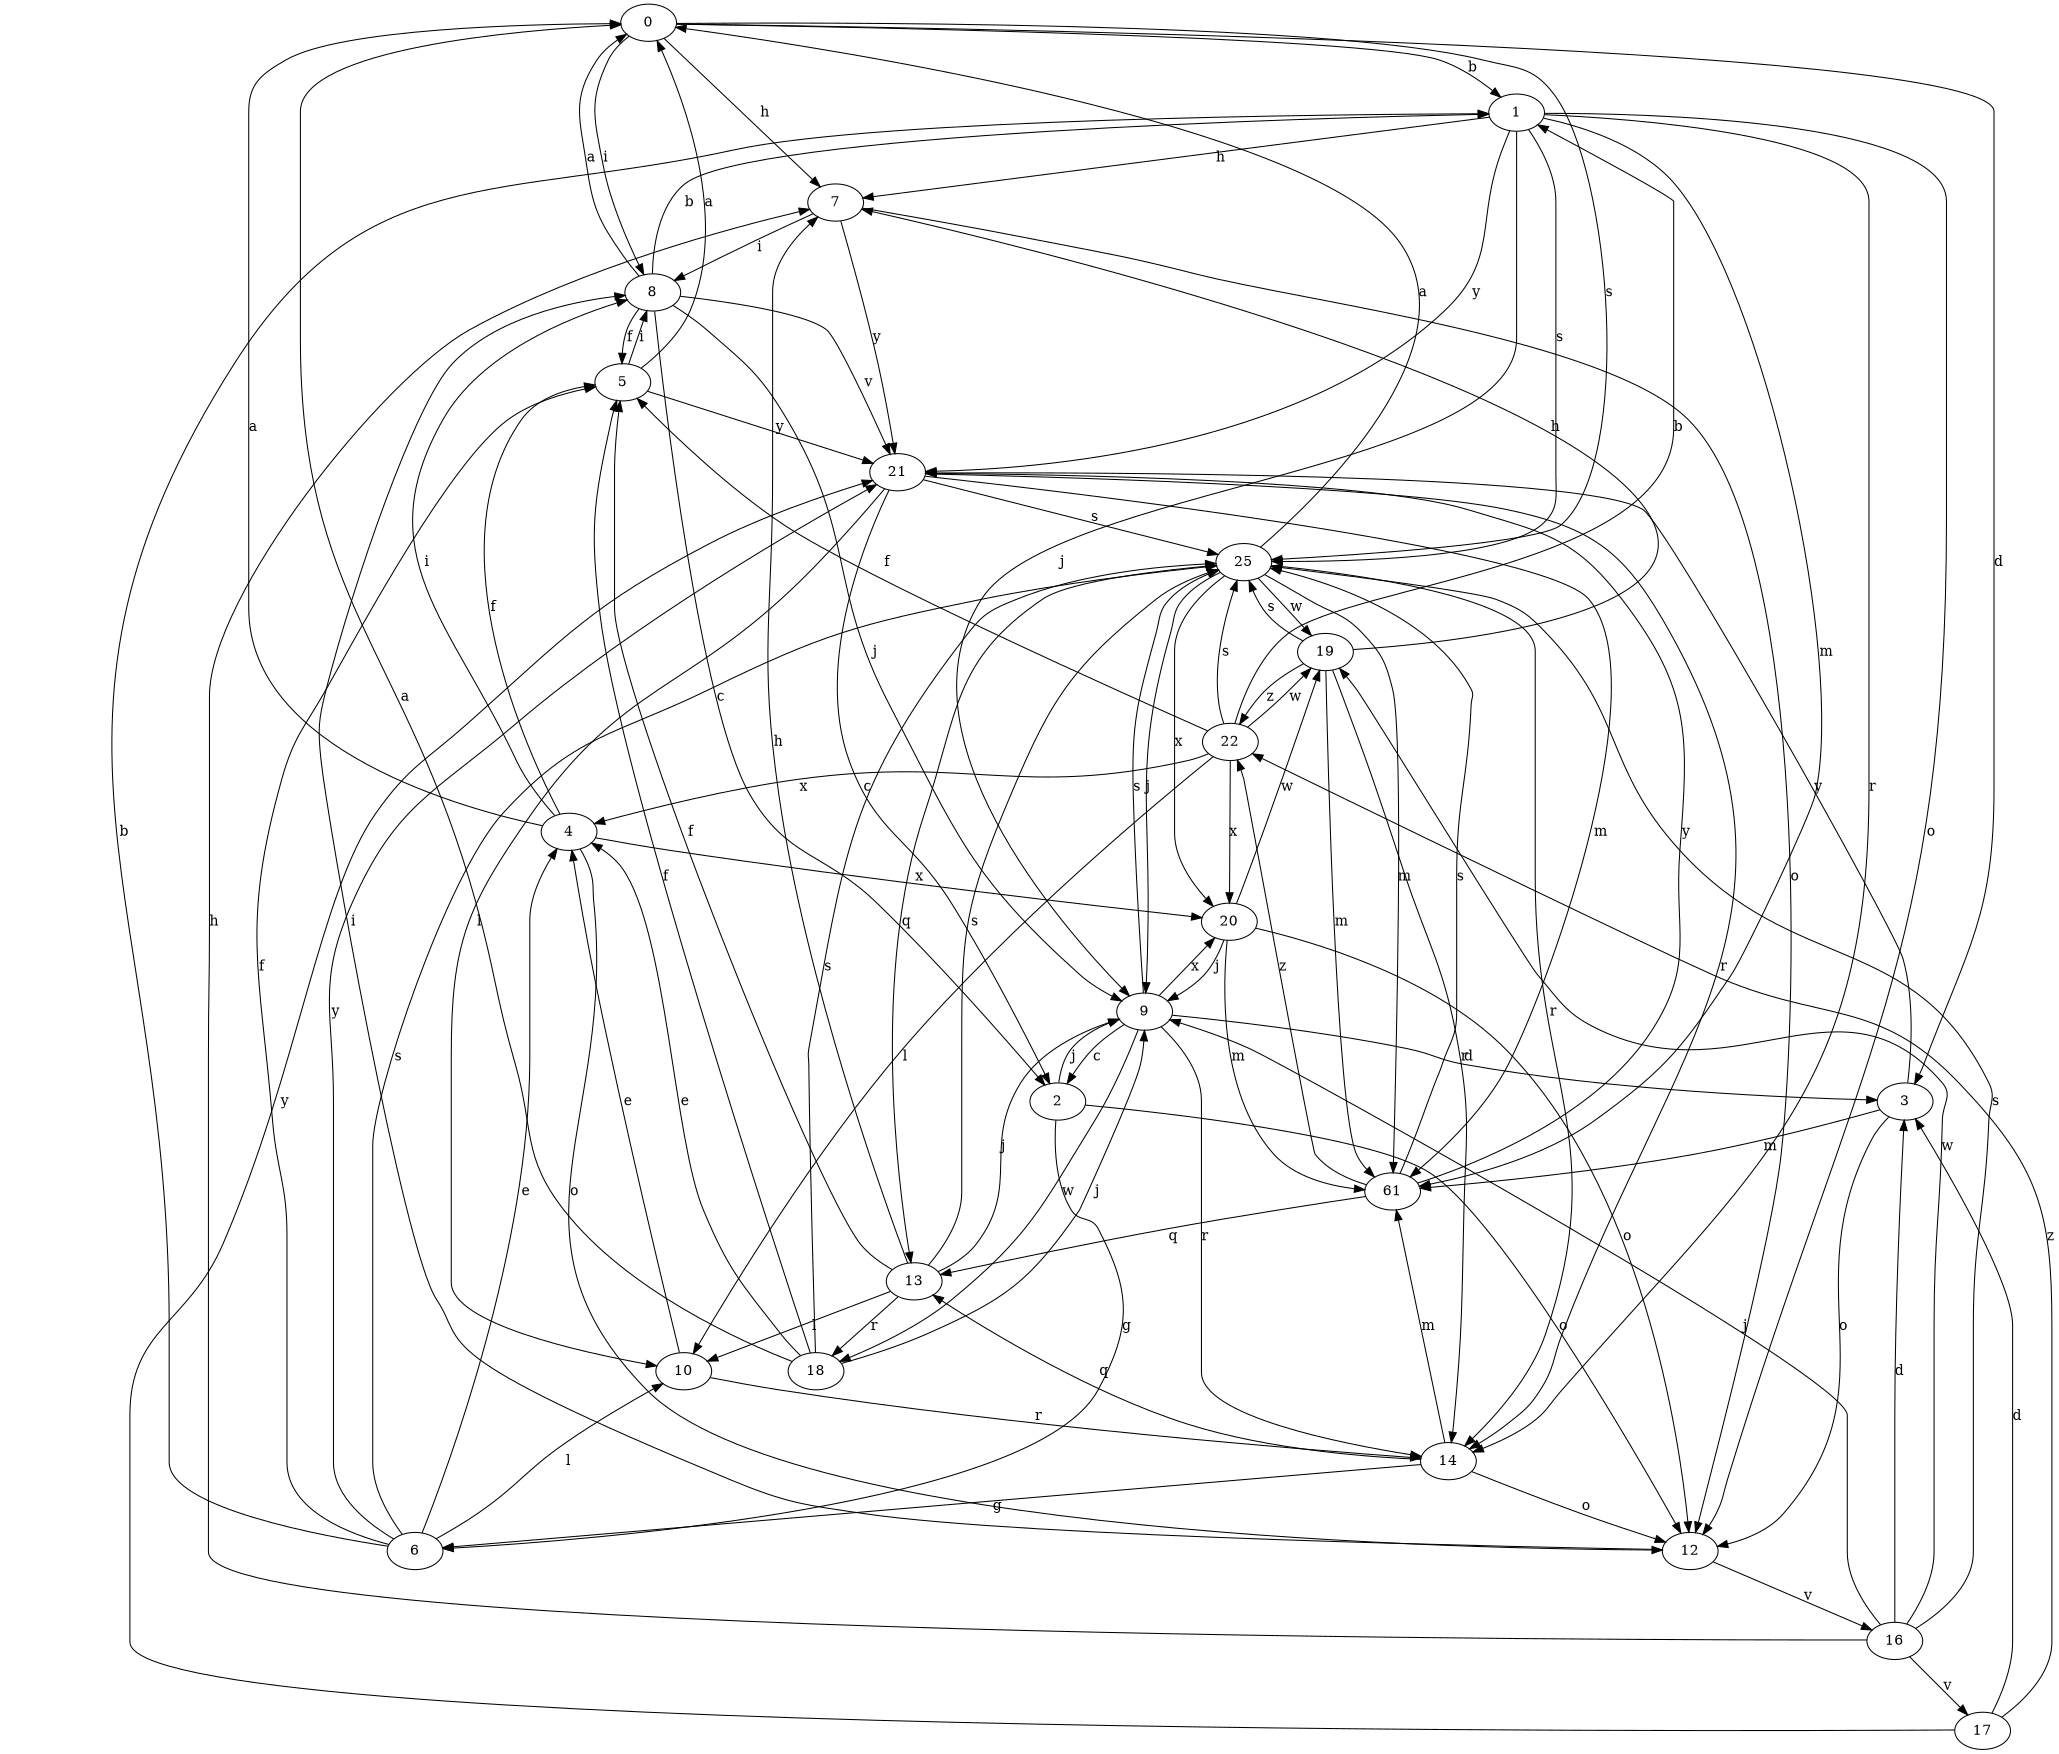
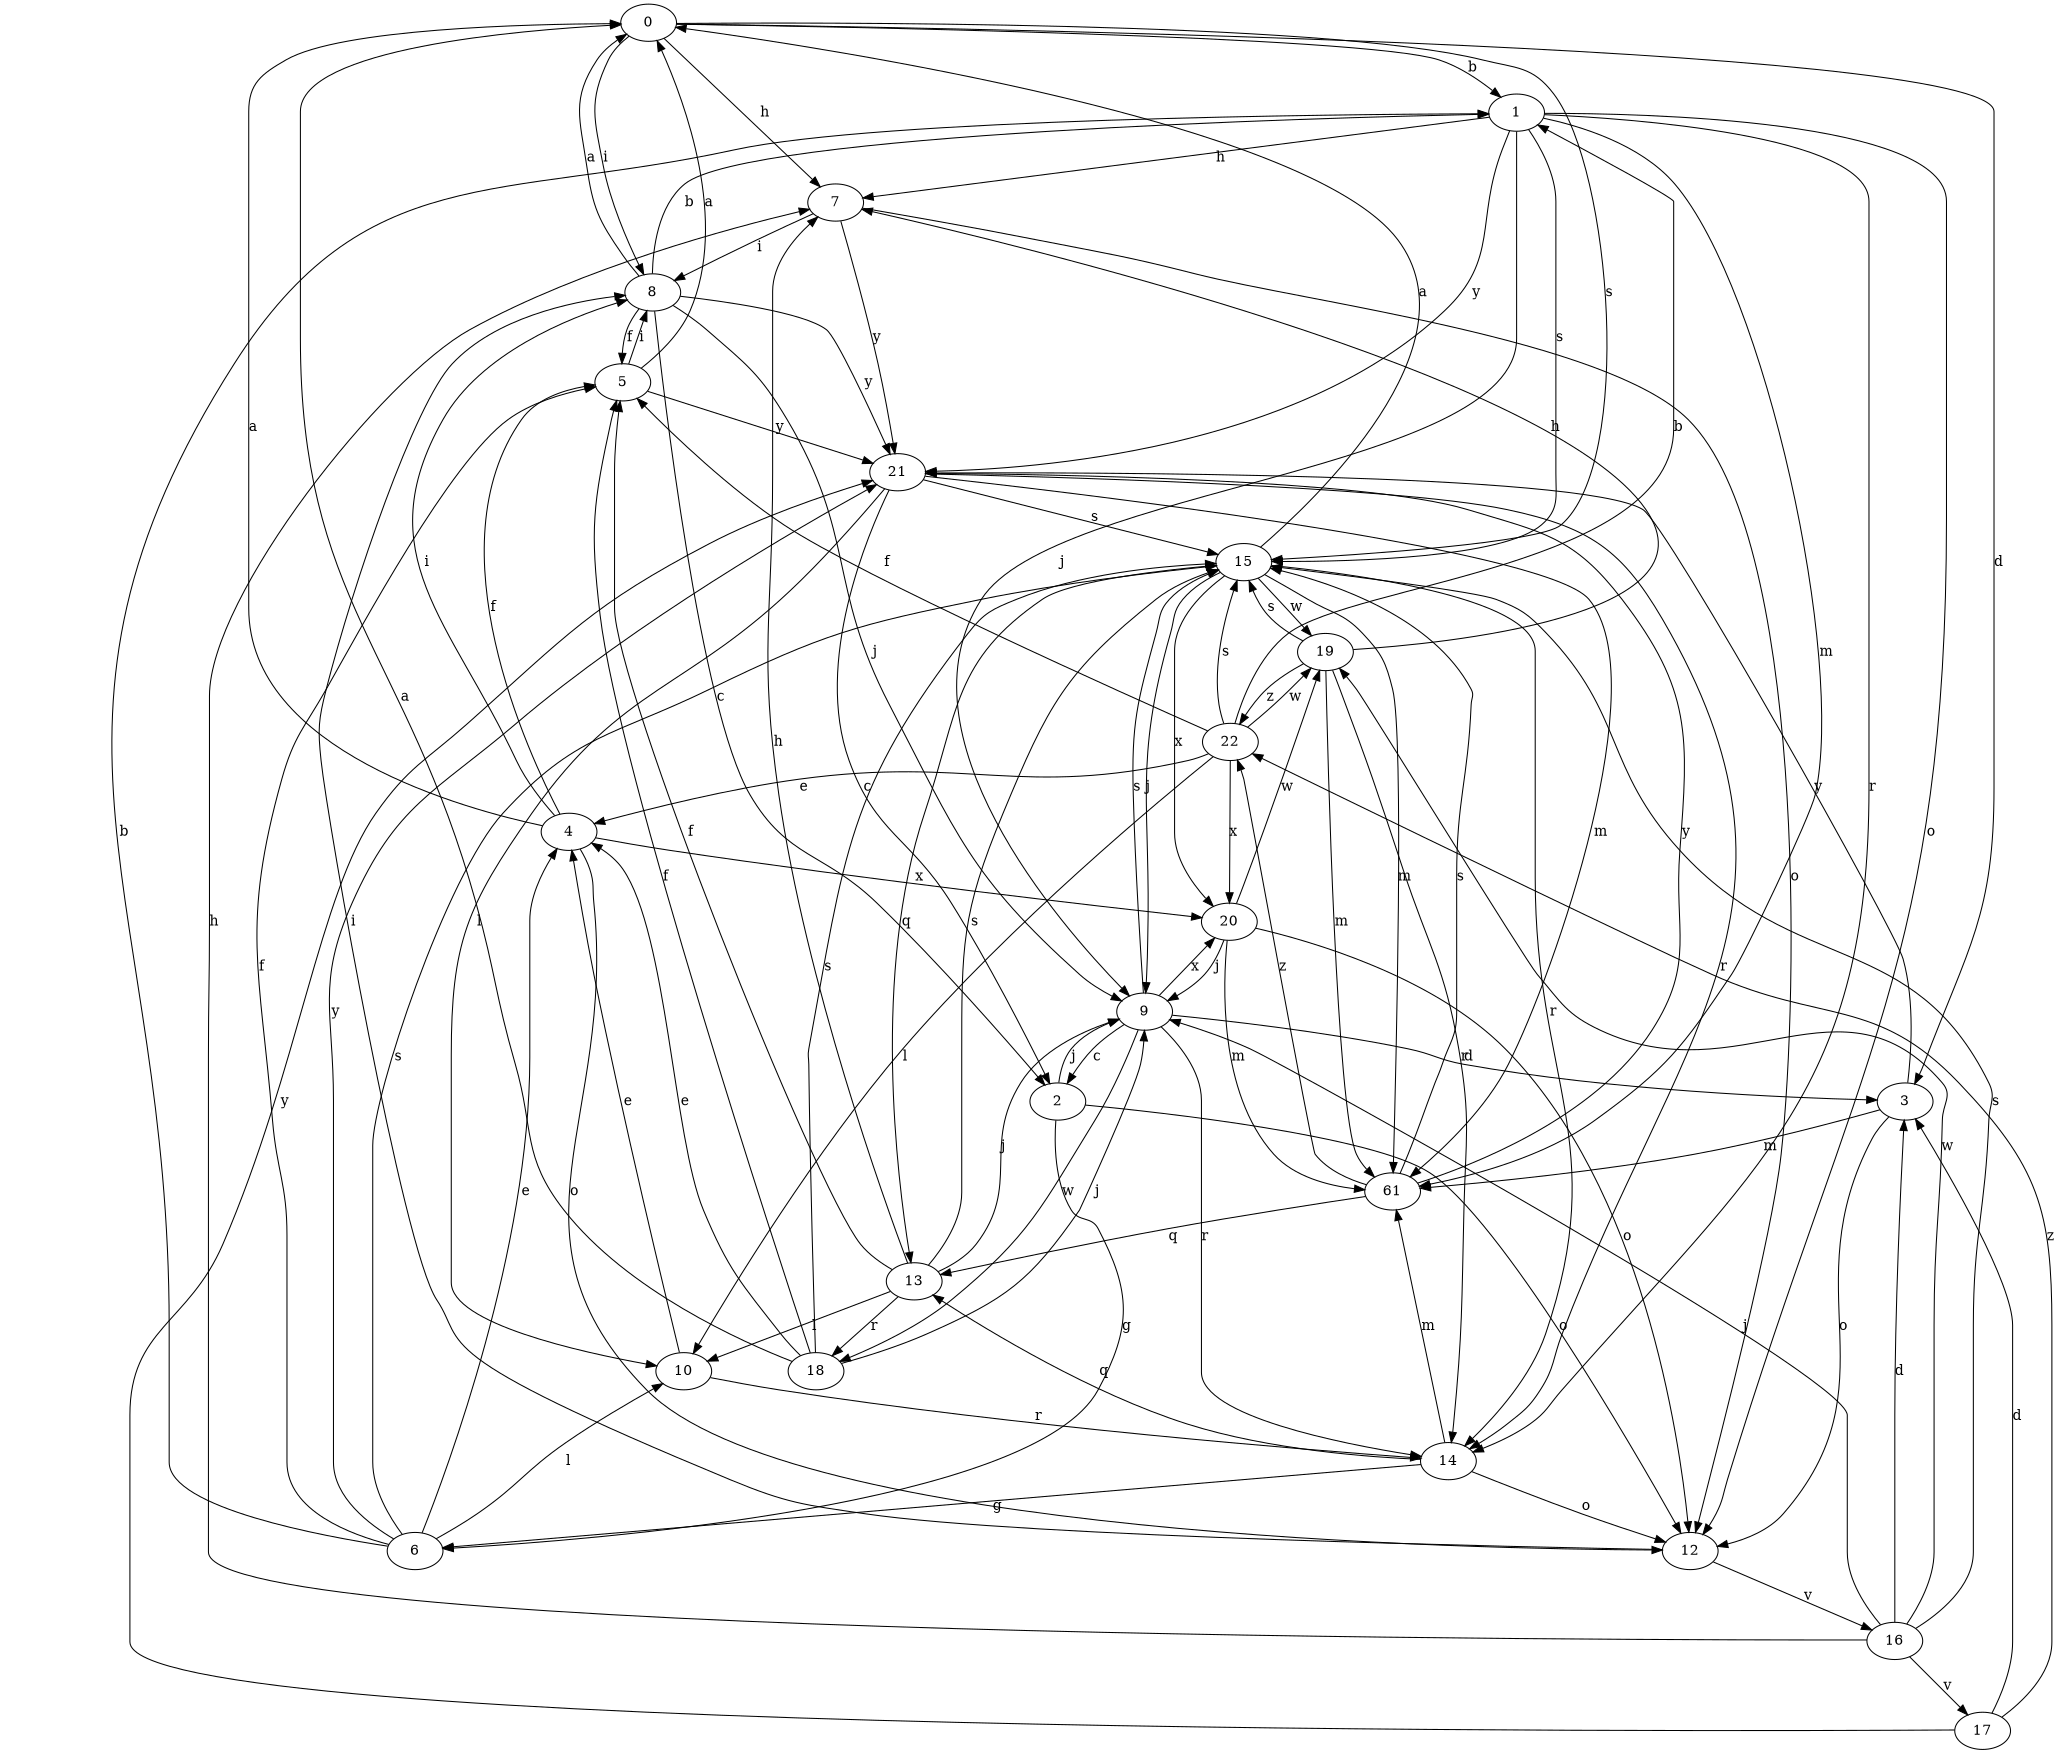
edge "8" -> "21": label "v" -> "y"
node "25": label "25" -> "15"
edge "22" -> "4": label "x" -> "e"
